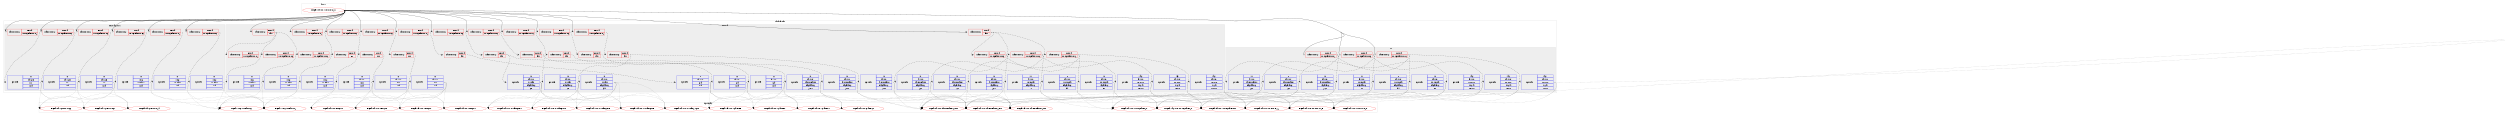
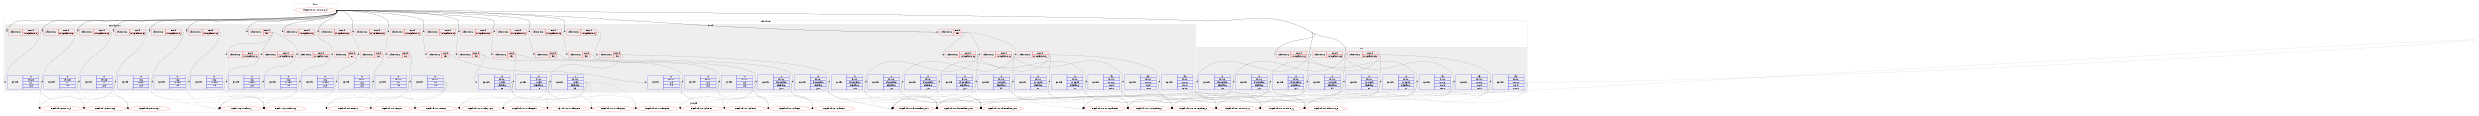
node "portage://dev-ruby/rdoc-6.2.0": removed
node "portage://dev-ruby/minitest-5.11.3": label "portage://dev-ruby/minitest-5.11.3" -> "weak://dev-ruby/minitest-5.11.3"
node "portage://dev-ruby/ruby2ruby-2.4.3": label "portage://dev-ruby/ruby2ruby-2.4.3" -> "portage://dev-ruby/sexp2ruby-2.4.3"
